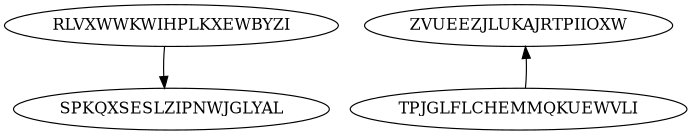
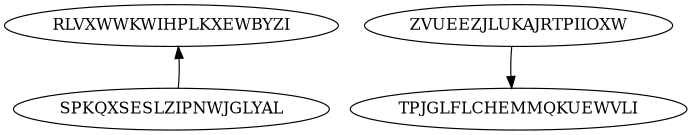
edge "RLVXWWKWIHPLKXEWBYZI" -> "SPKQXSESLZIPNWJGLYAL": reversed
edge "TPJGLFLCHEMMQKUEWVLI" -> "ZVUEEZJLUKAJRTPIIOXW": reversed
